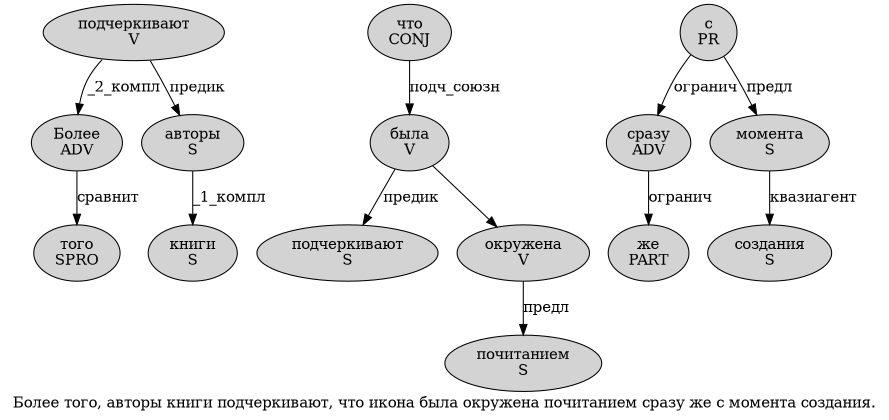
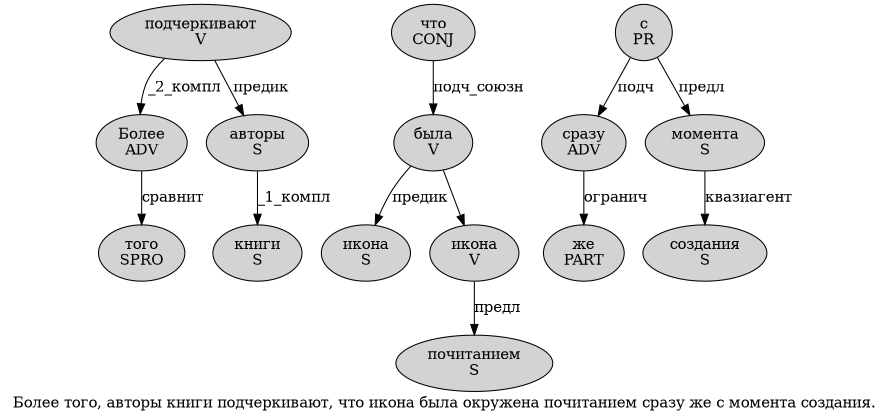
edge "с PR" -> "сразу ADV": label "огранич" -> "подч"
node "подчеркивают S": label "подчеркивают S" -> "икона S"
node "окружена V": label "окружена V" -> "икона V"
